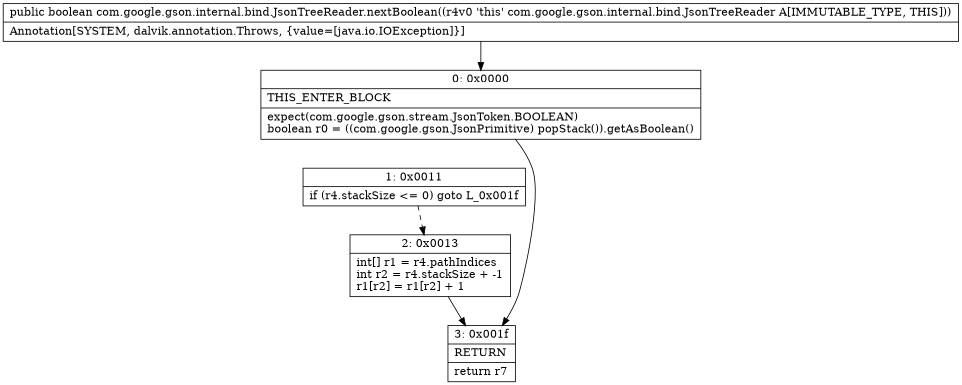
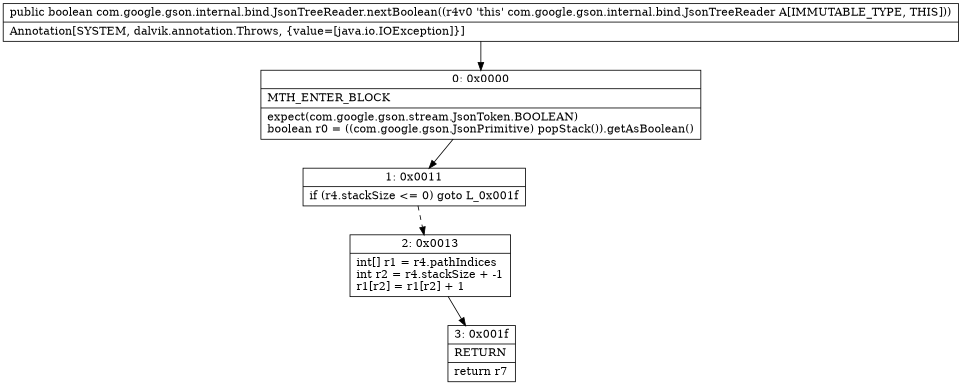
node "0: 0x0000": text "THIS_ENTER_BLOCK" -> "MTH_ENTER_BLOCK"
edge "0: 0x0000" -> "3: 0x001f": now "0: 0x0000" -> "1: 0x0011"
